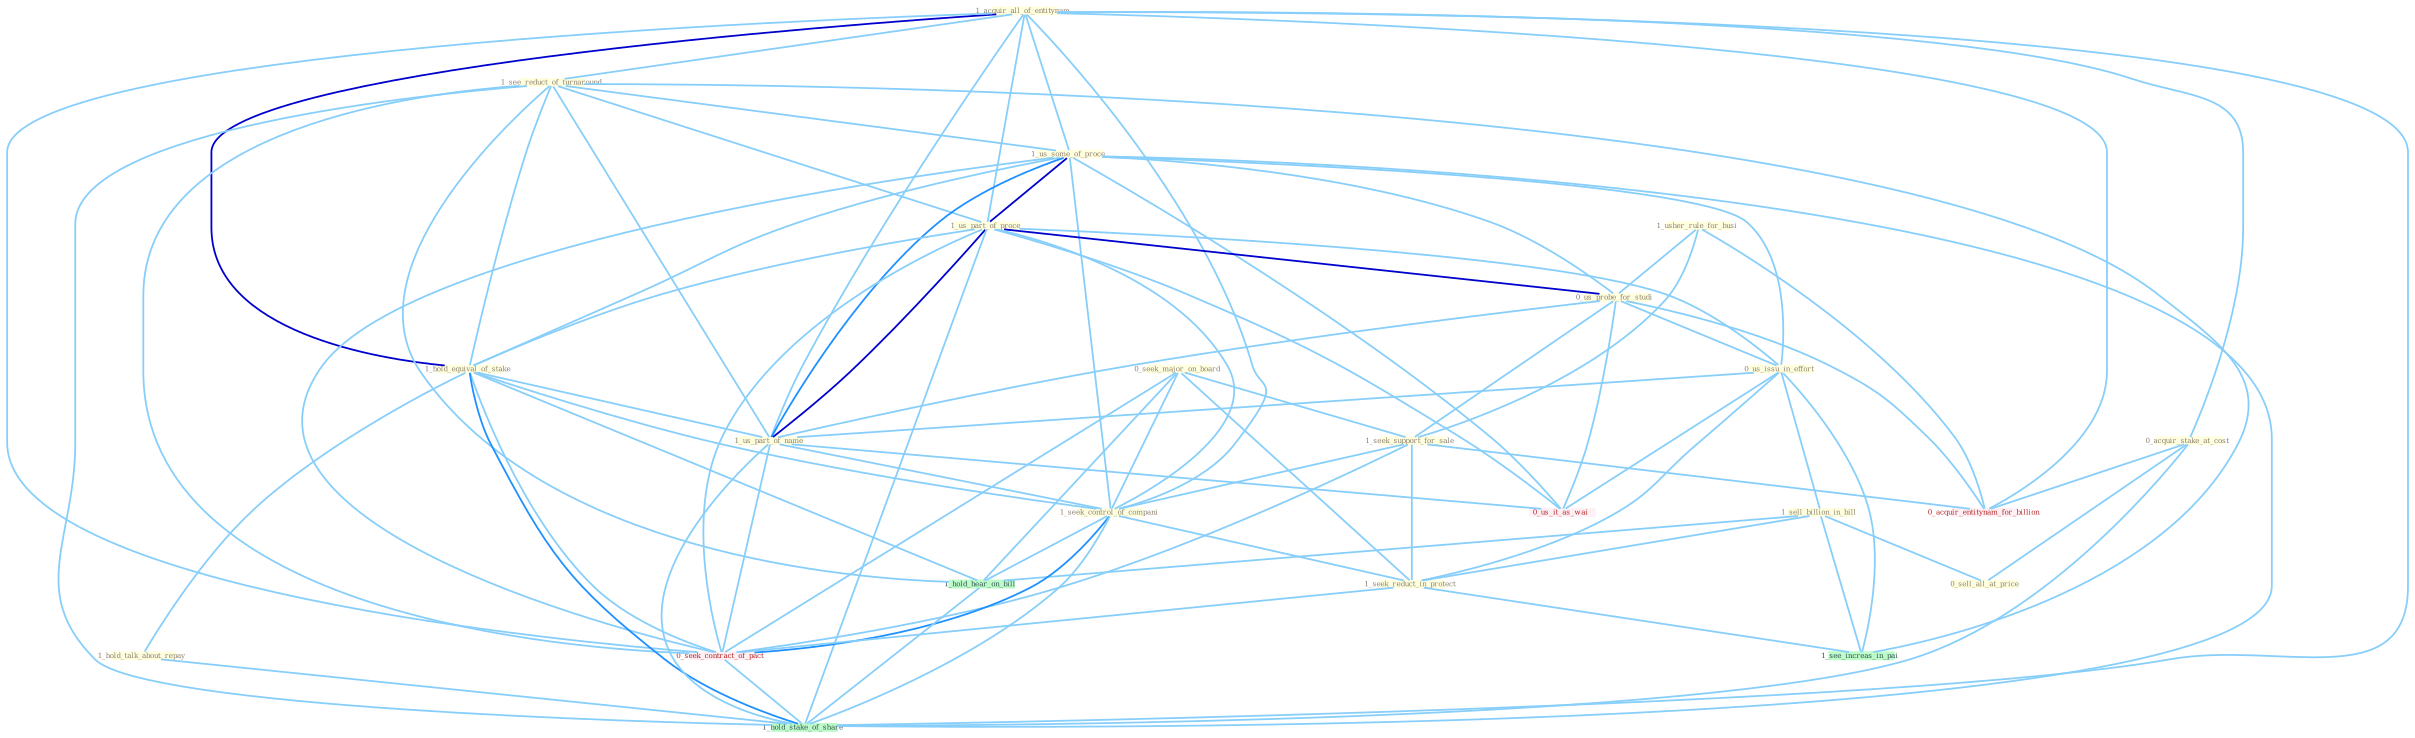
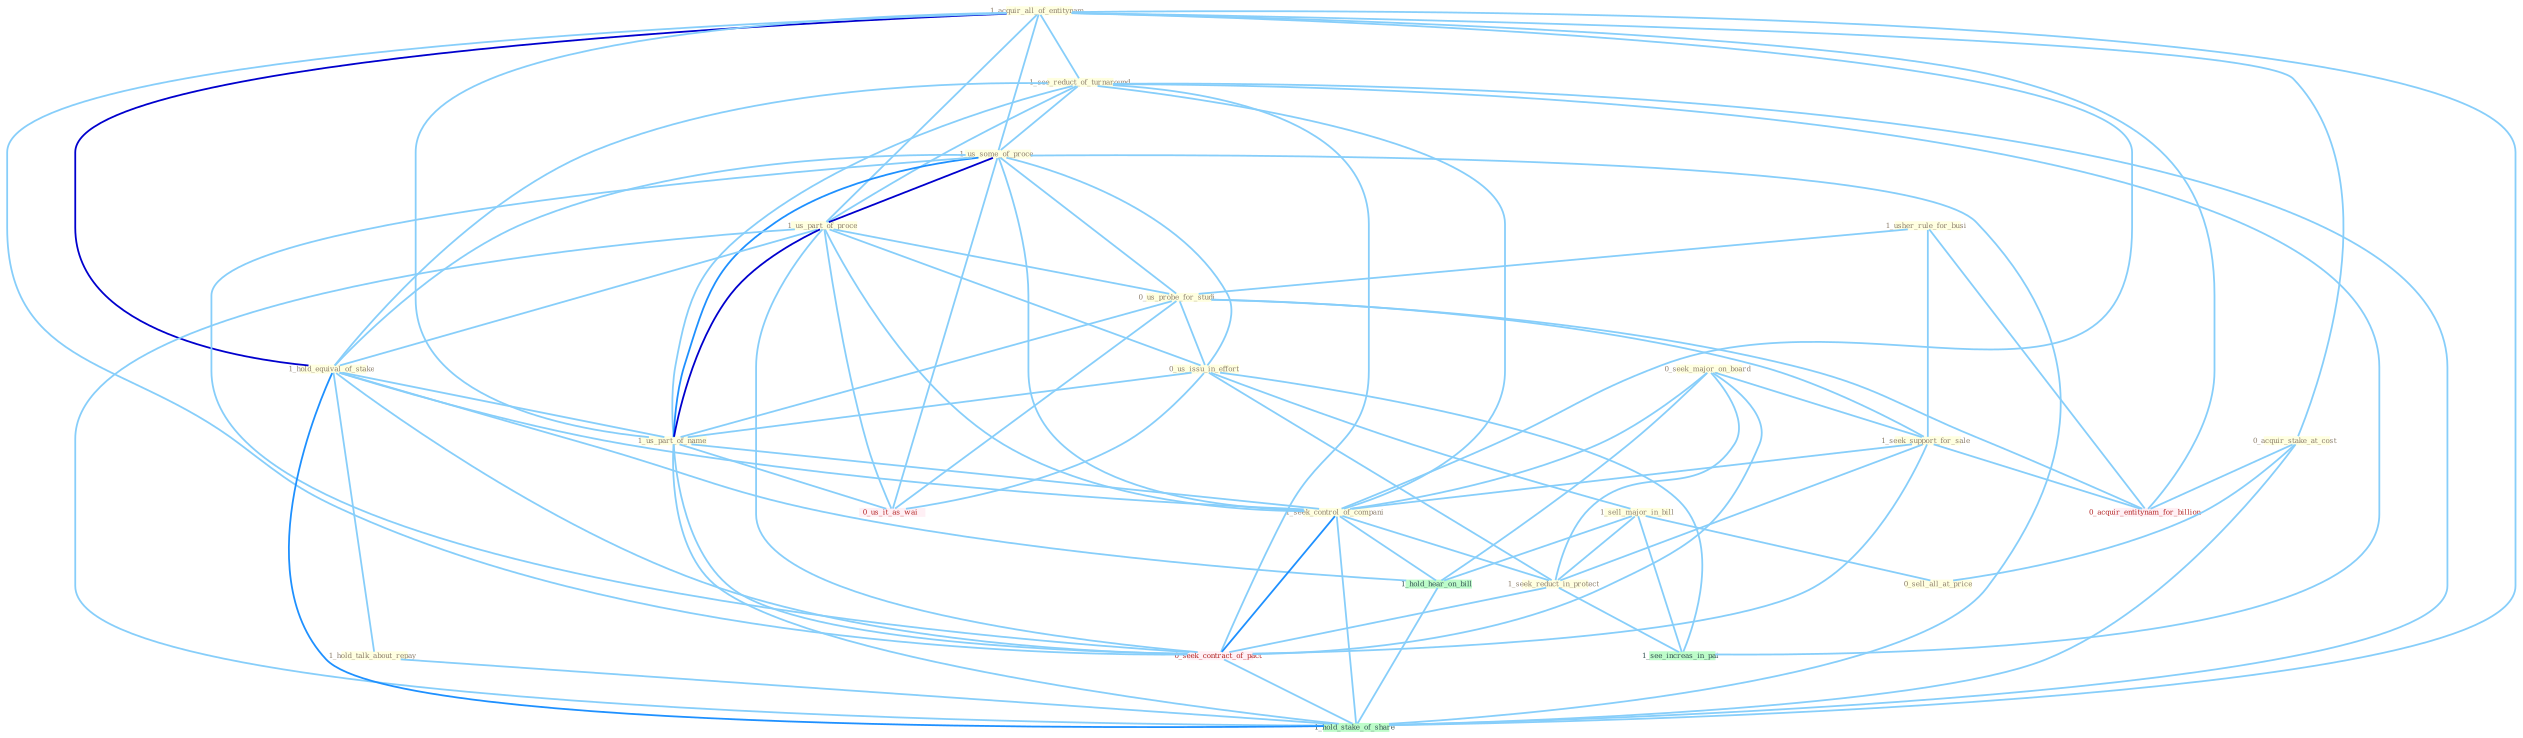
edge "1_us_part_of_proce" -- "0_us_probe_for_studi": color #0000cd -> #87cefa
edge "1_see_reduct_of_turnaround" -- "1_hold_hear_on_bill": now "1_see_reduct_of_turnaround" -- "1_seek_control_of_compani"
node "1_sell_billion_in_bill": label "1_sell_billion_in_bill" -> "1_sell_major_in_bill"
